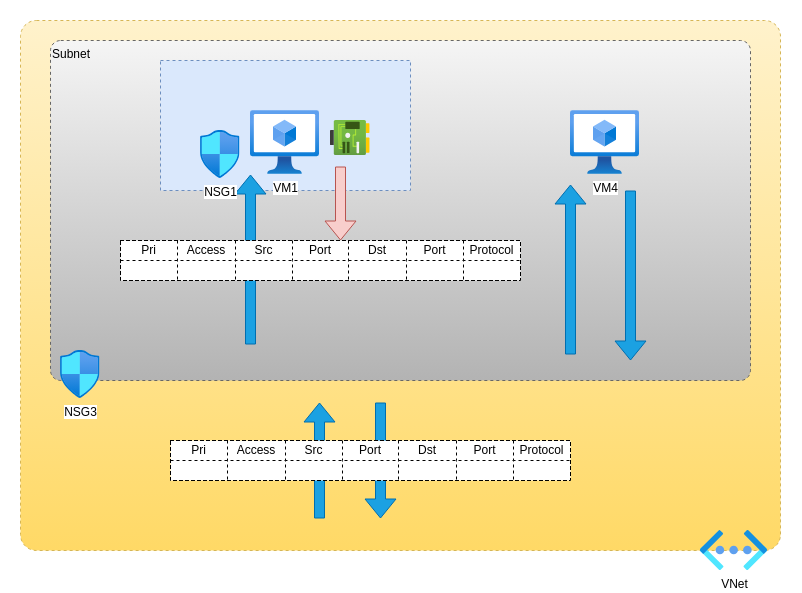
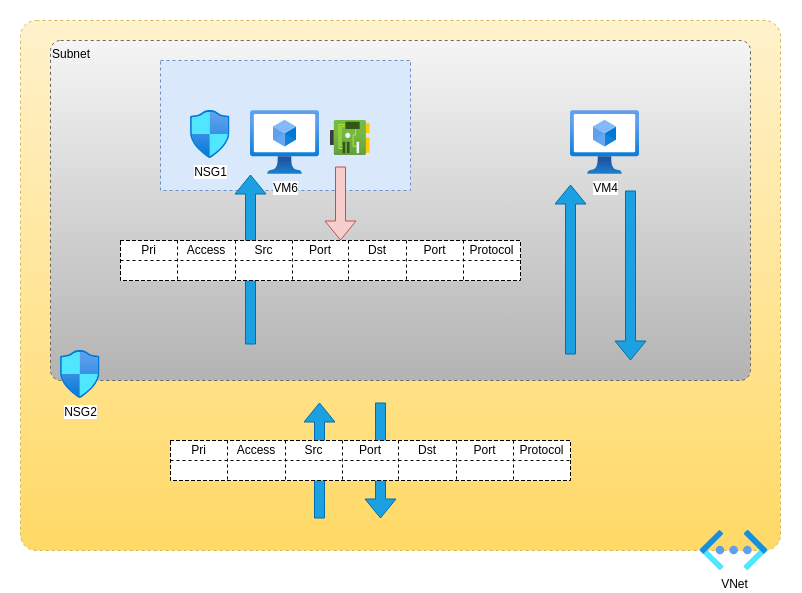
node "NSG1": moved (220, 155) -> (210, 135)
node "VM1": label "VM1" -> "VM6"
node "NSG3": label "NSG3" -> "NSG2"
